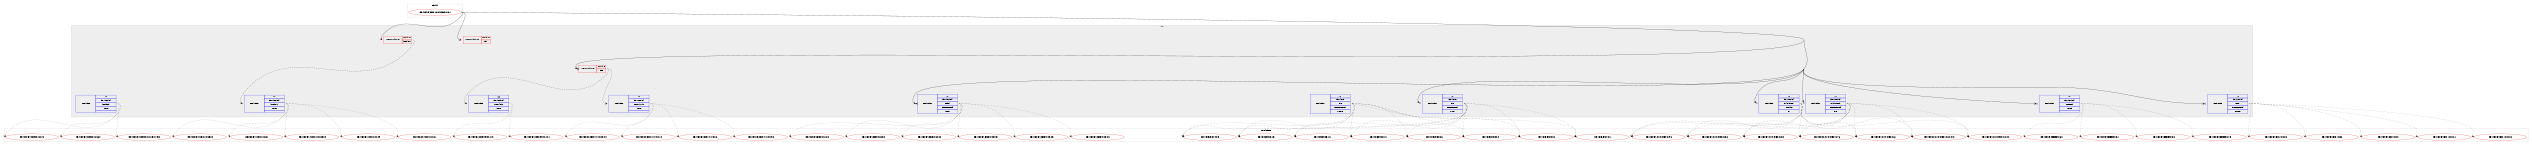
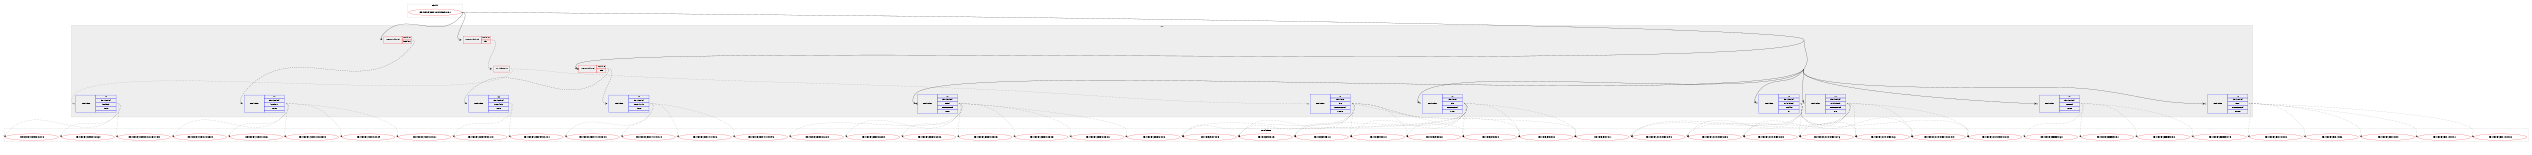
node "any_of_group": added
node "dev-haskell/haddock-2.17.2": label "dev-haskell/haddock-2.17.2" -> "doc-haskell/haddock-2.17.2"
node "dev-haskell/cabal-2.0.0.2": added
